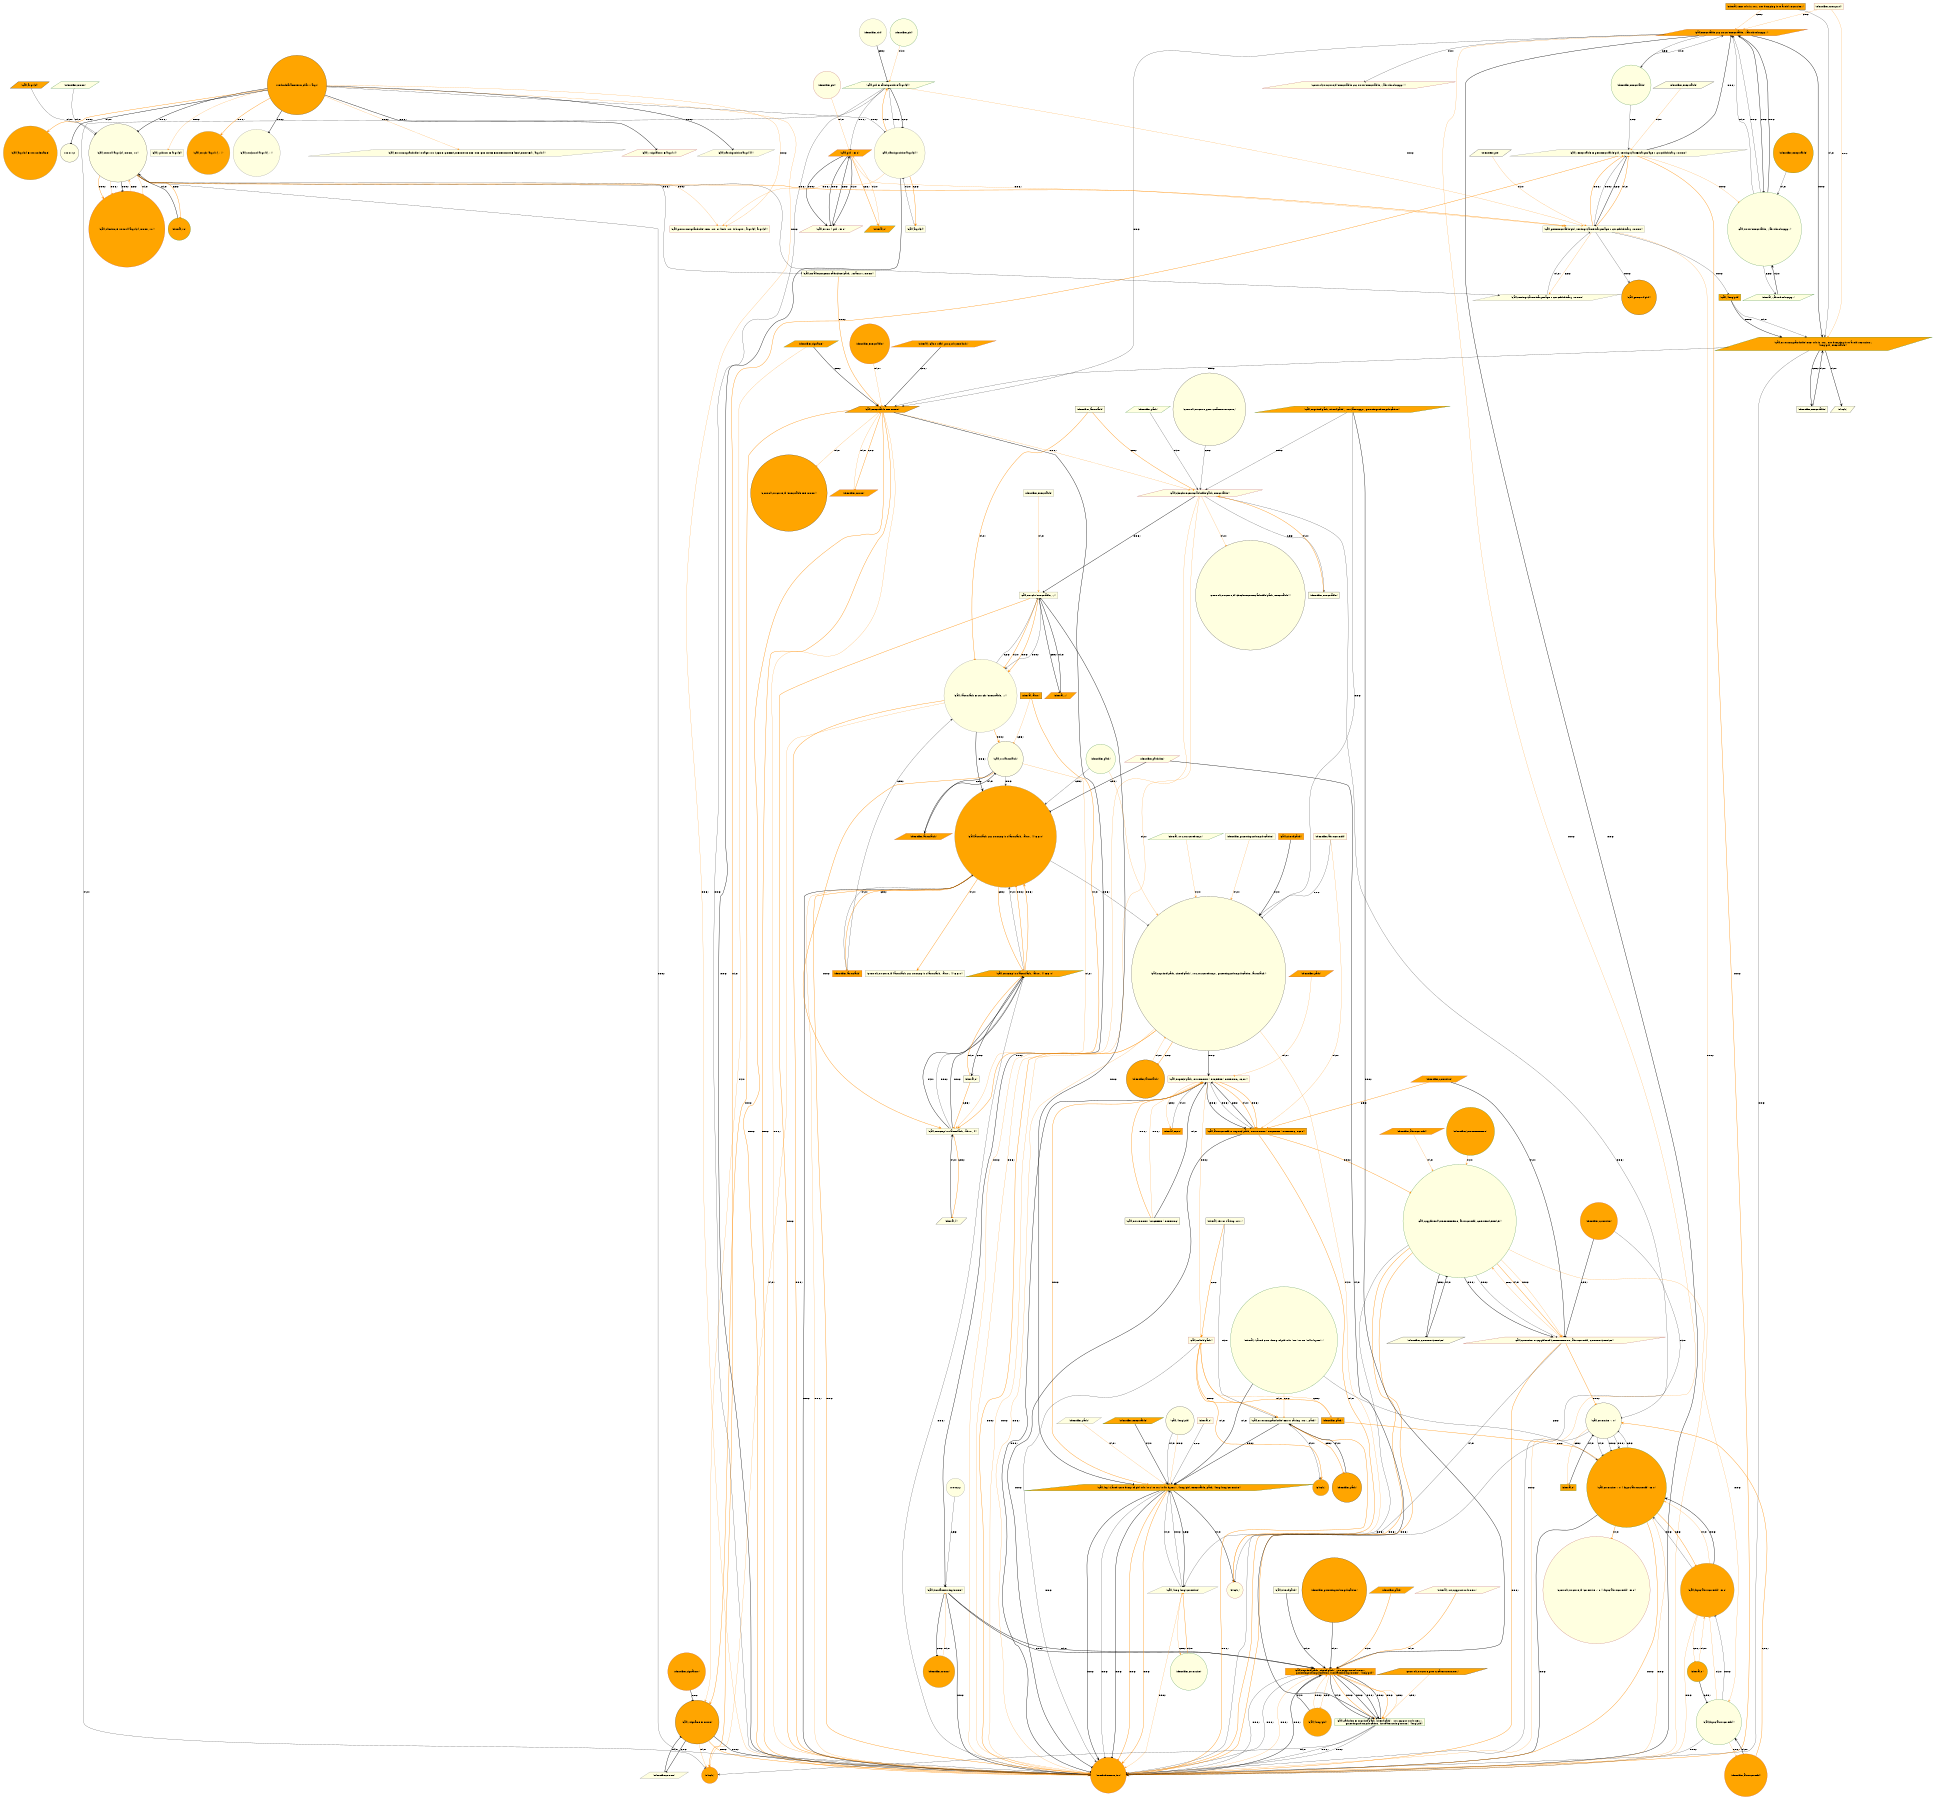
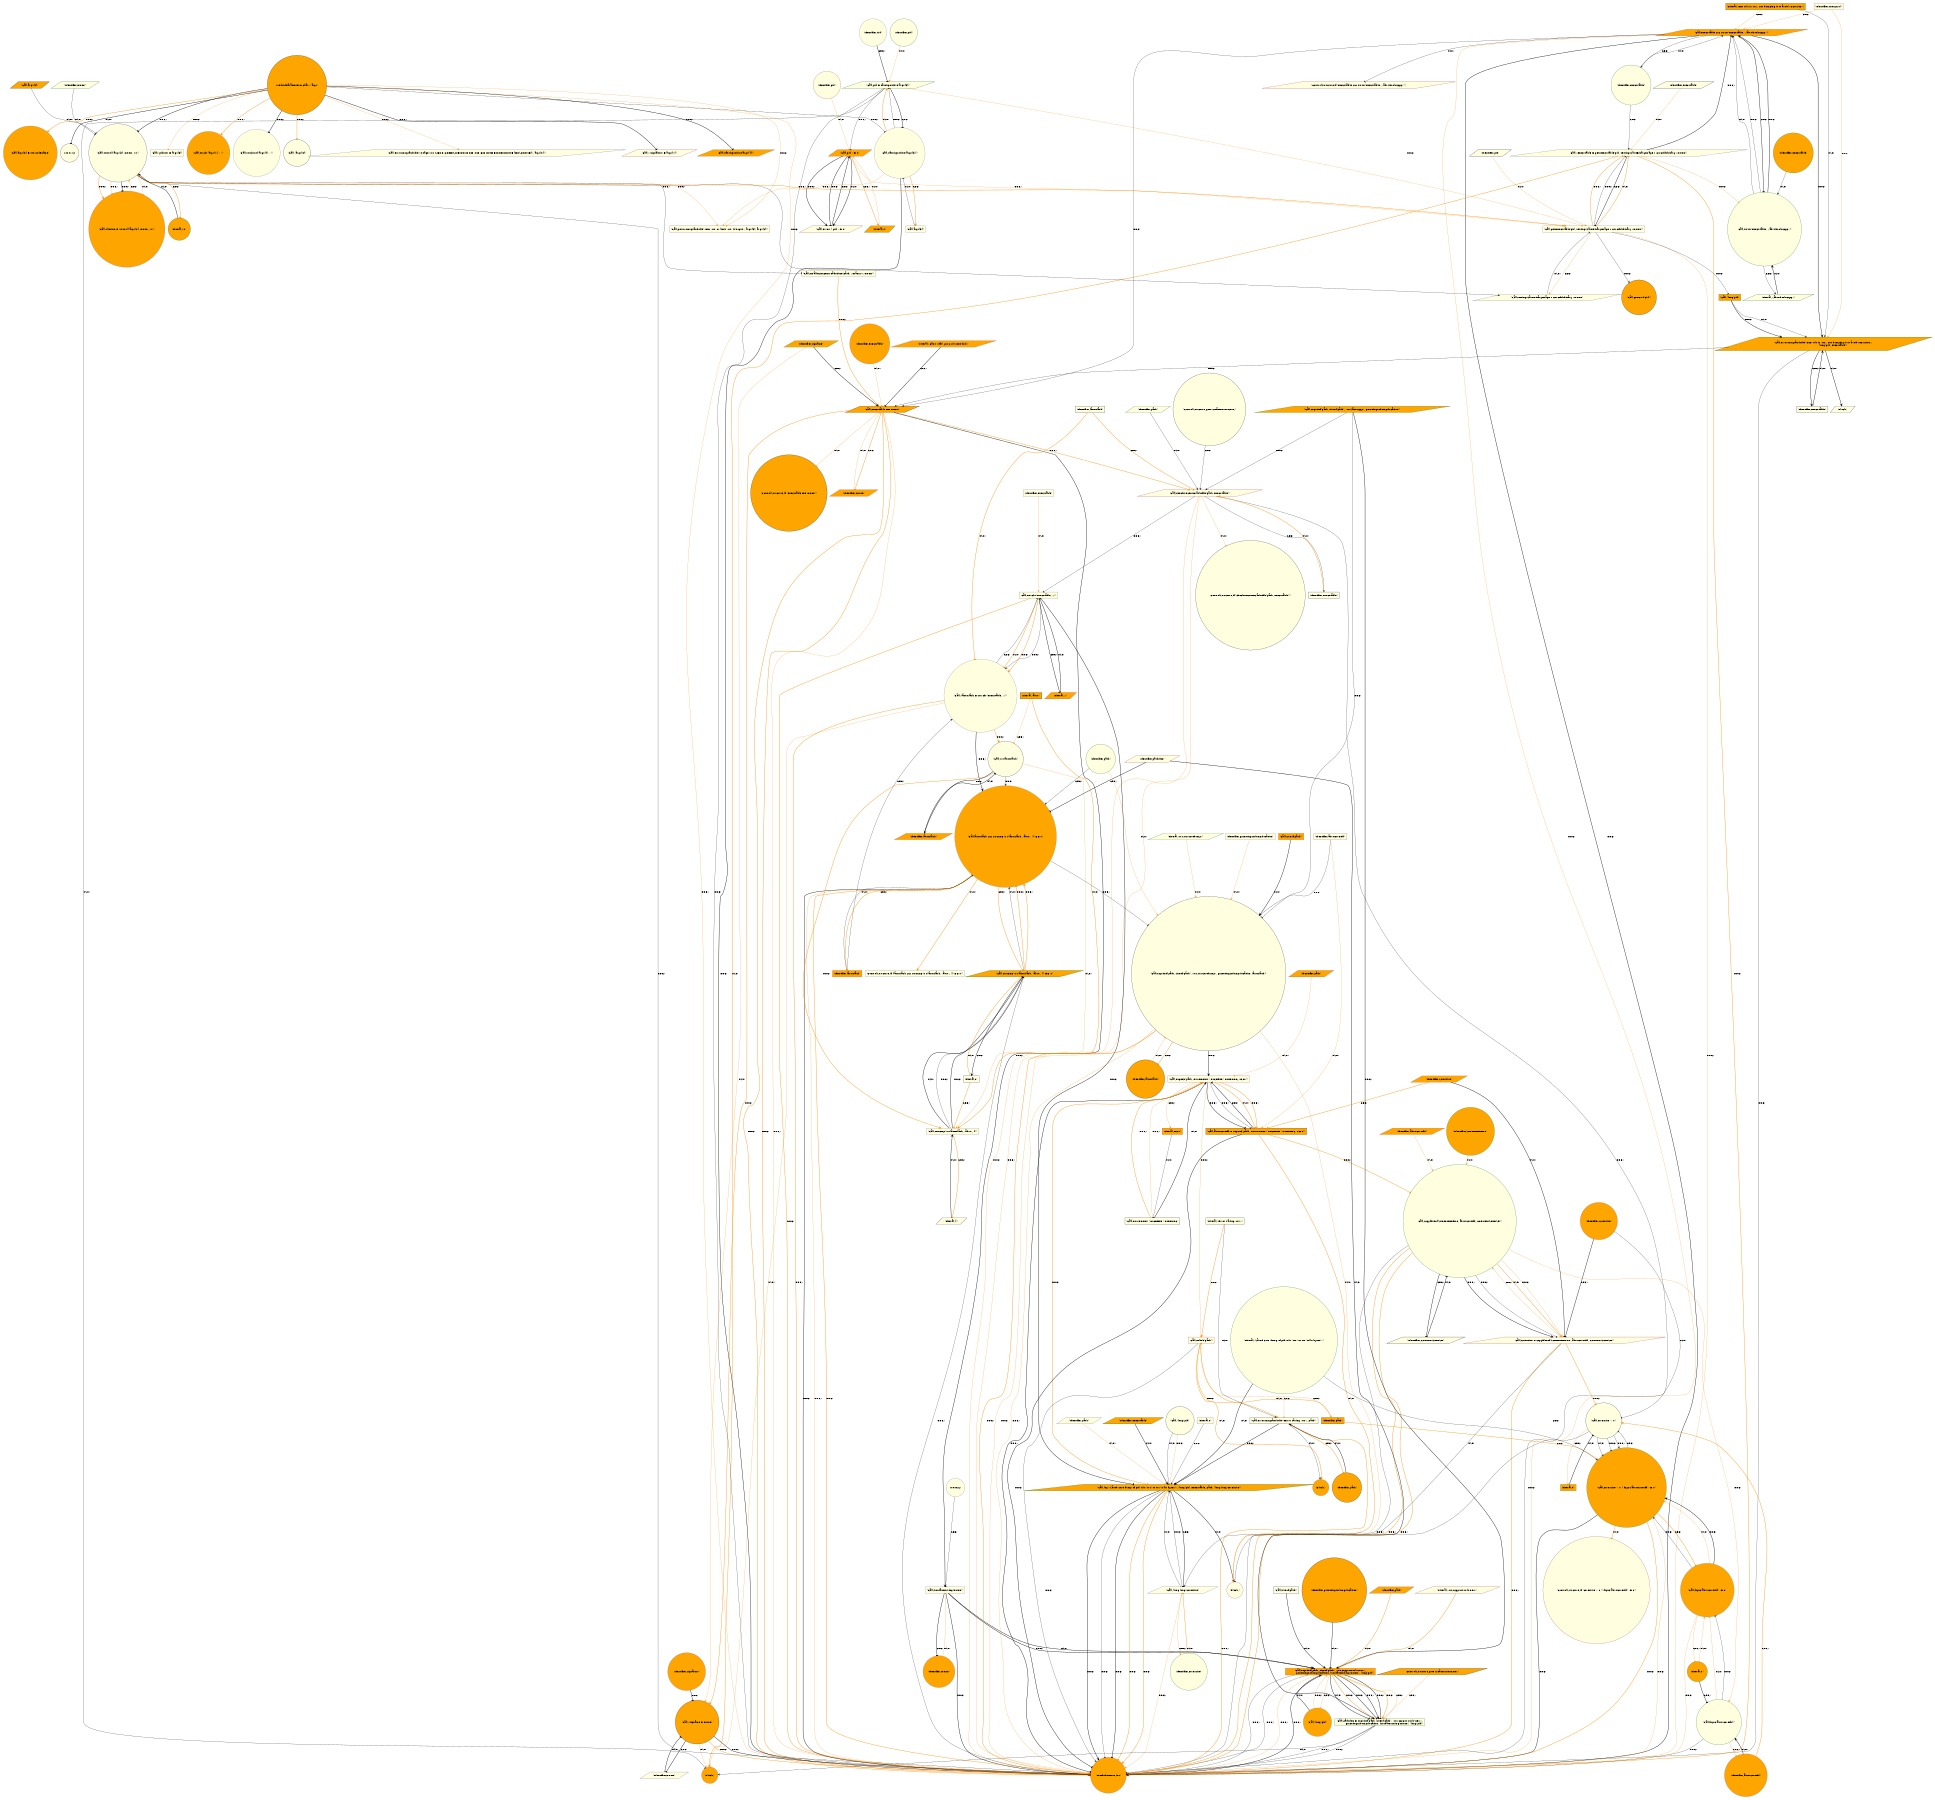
node "(Call,!argv[8])": added
node "(Call,xatoi_positive(argv[4]))": fillcolor lightyellow -> orange
edge "(Call,executable == NULL)" -> "(Call,check_recent_crash_file(path, executable))": style solid -> bold
edge "(Call,check_recent_crash_file(path, executable))" -> "(Call,strrchr(executable, '/'))": style bold -> solid
edge "(Literal,0600)" -> "(Call,xopen3(path, O_WRONLY | O_CREAT | O_TRUNC, 0600))": now "(Literal,0600)" -> "(Call,O_WRONLY | O_CREAT | O_TRUNC)"
